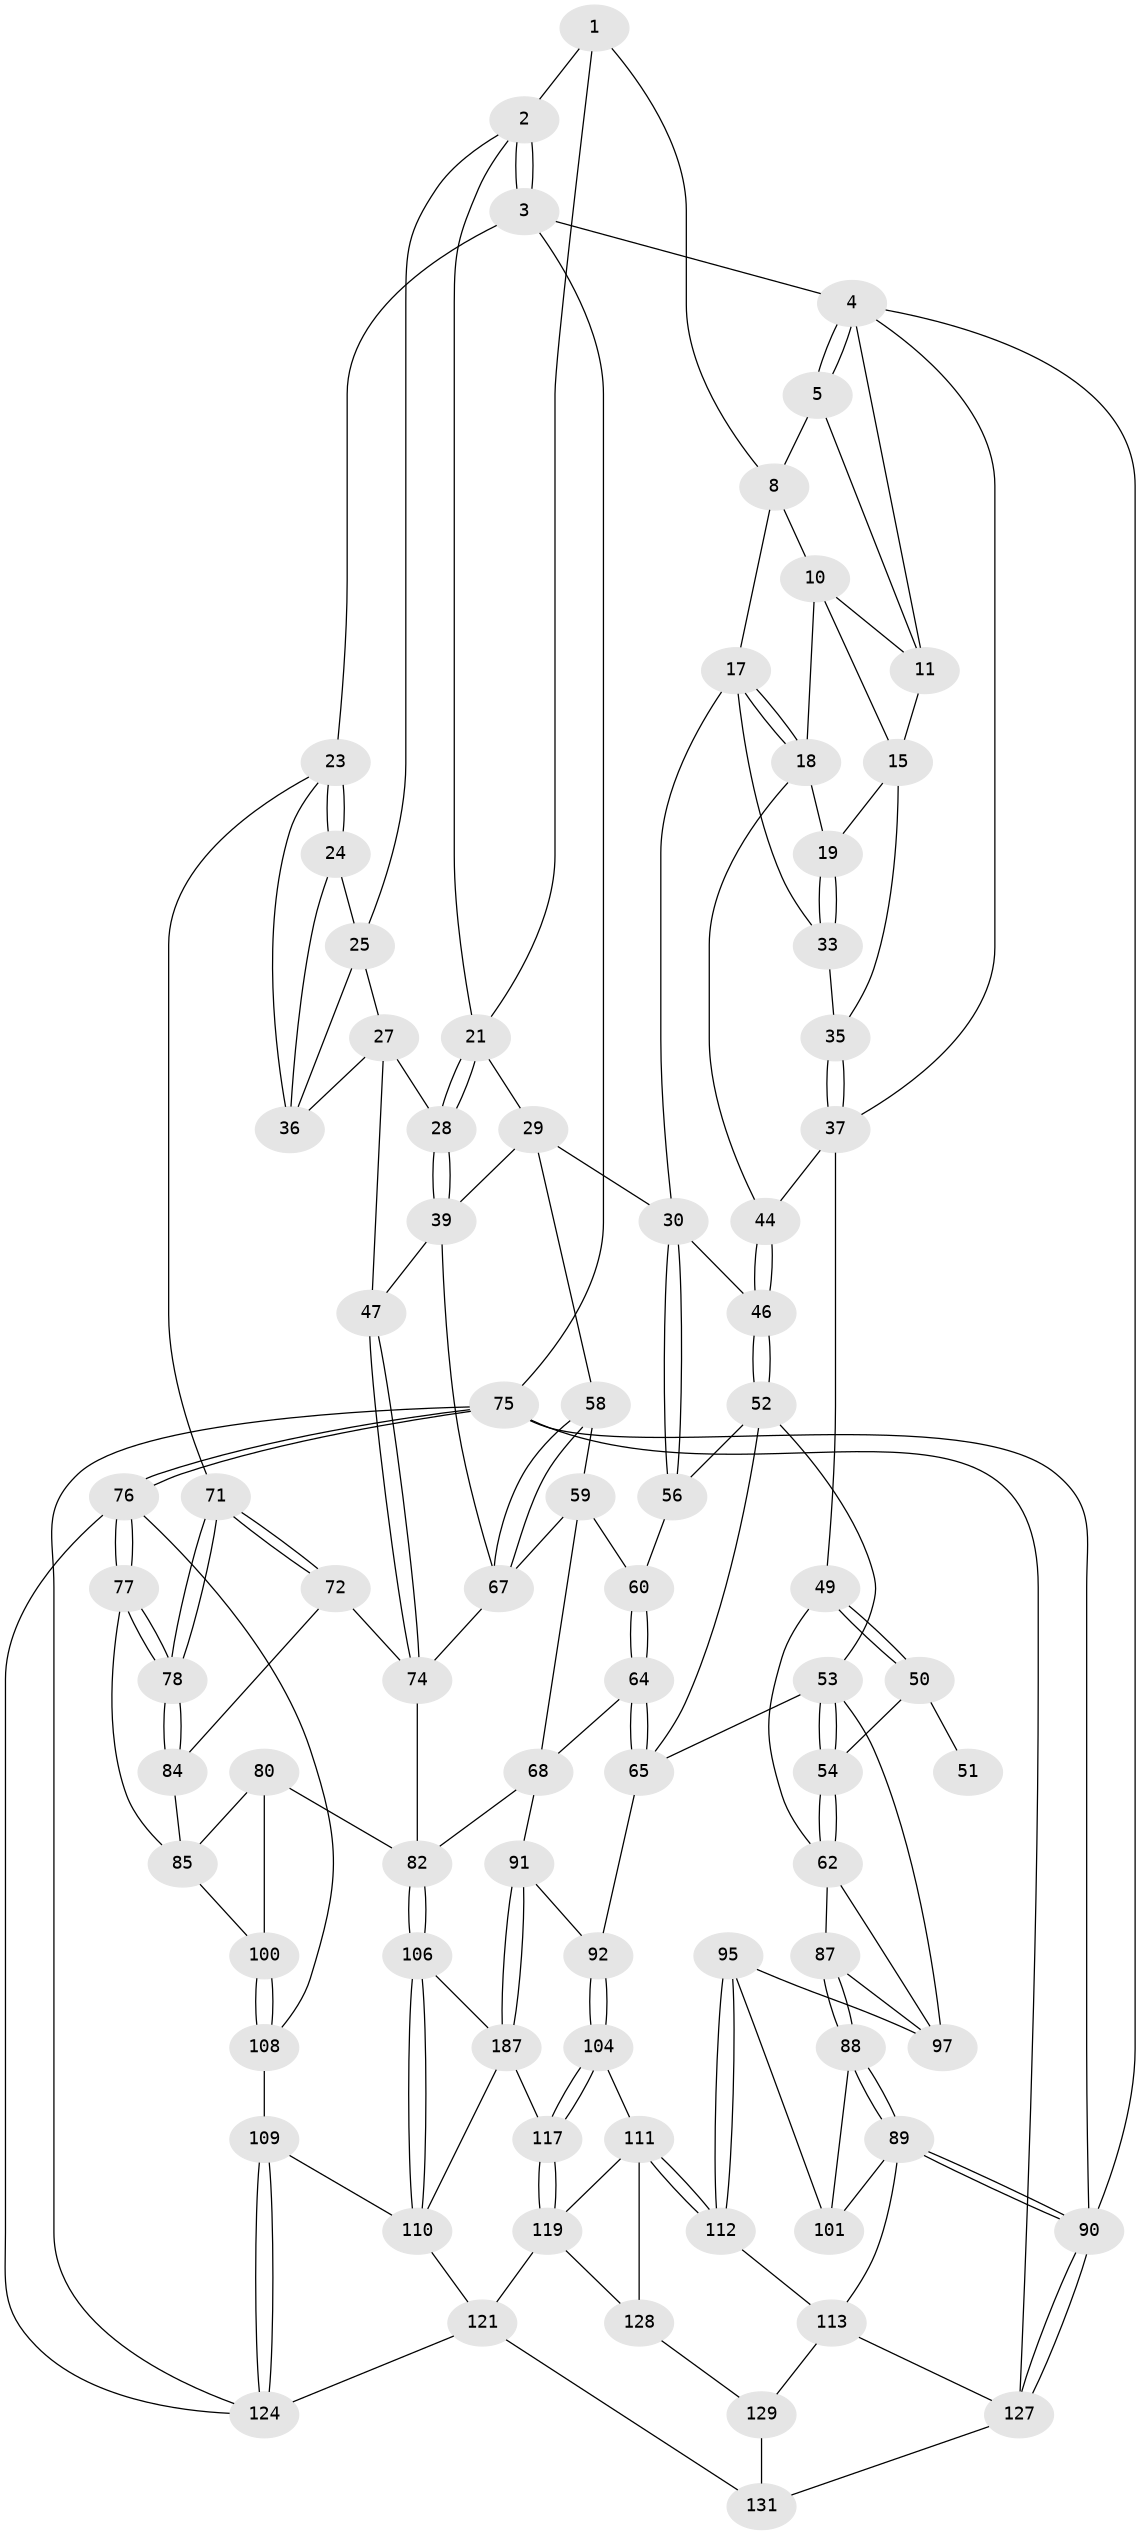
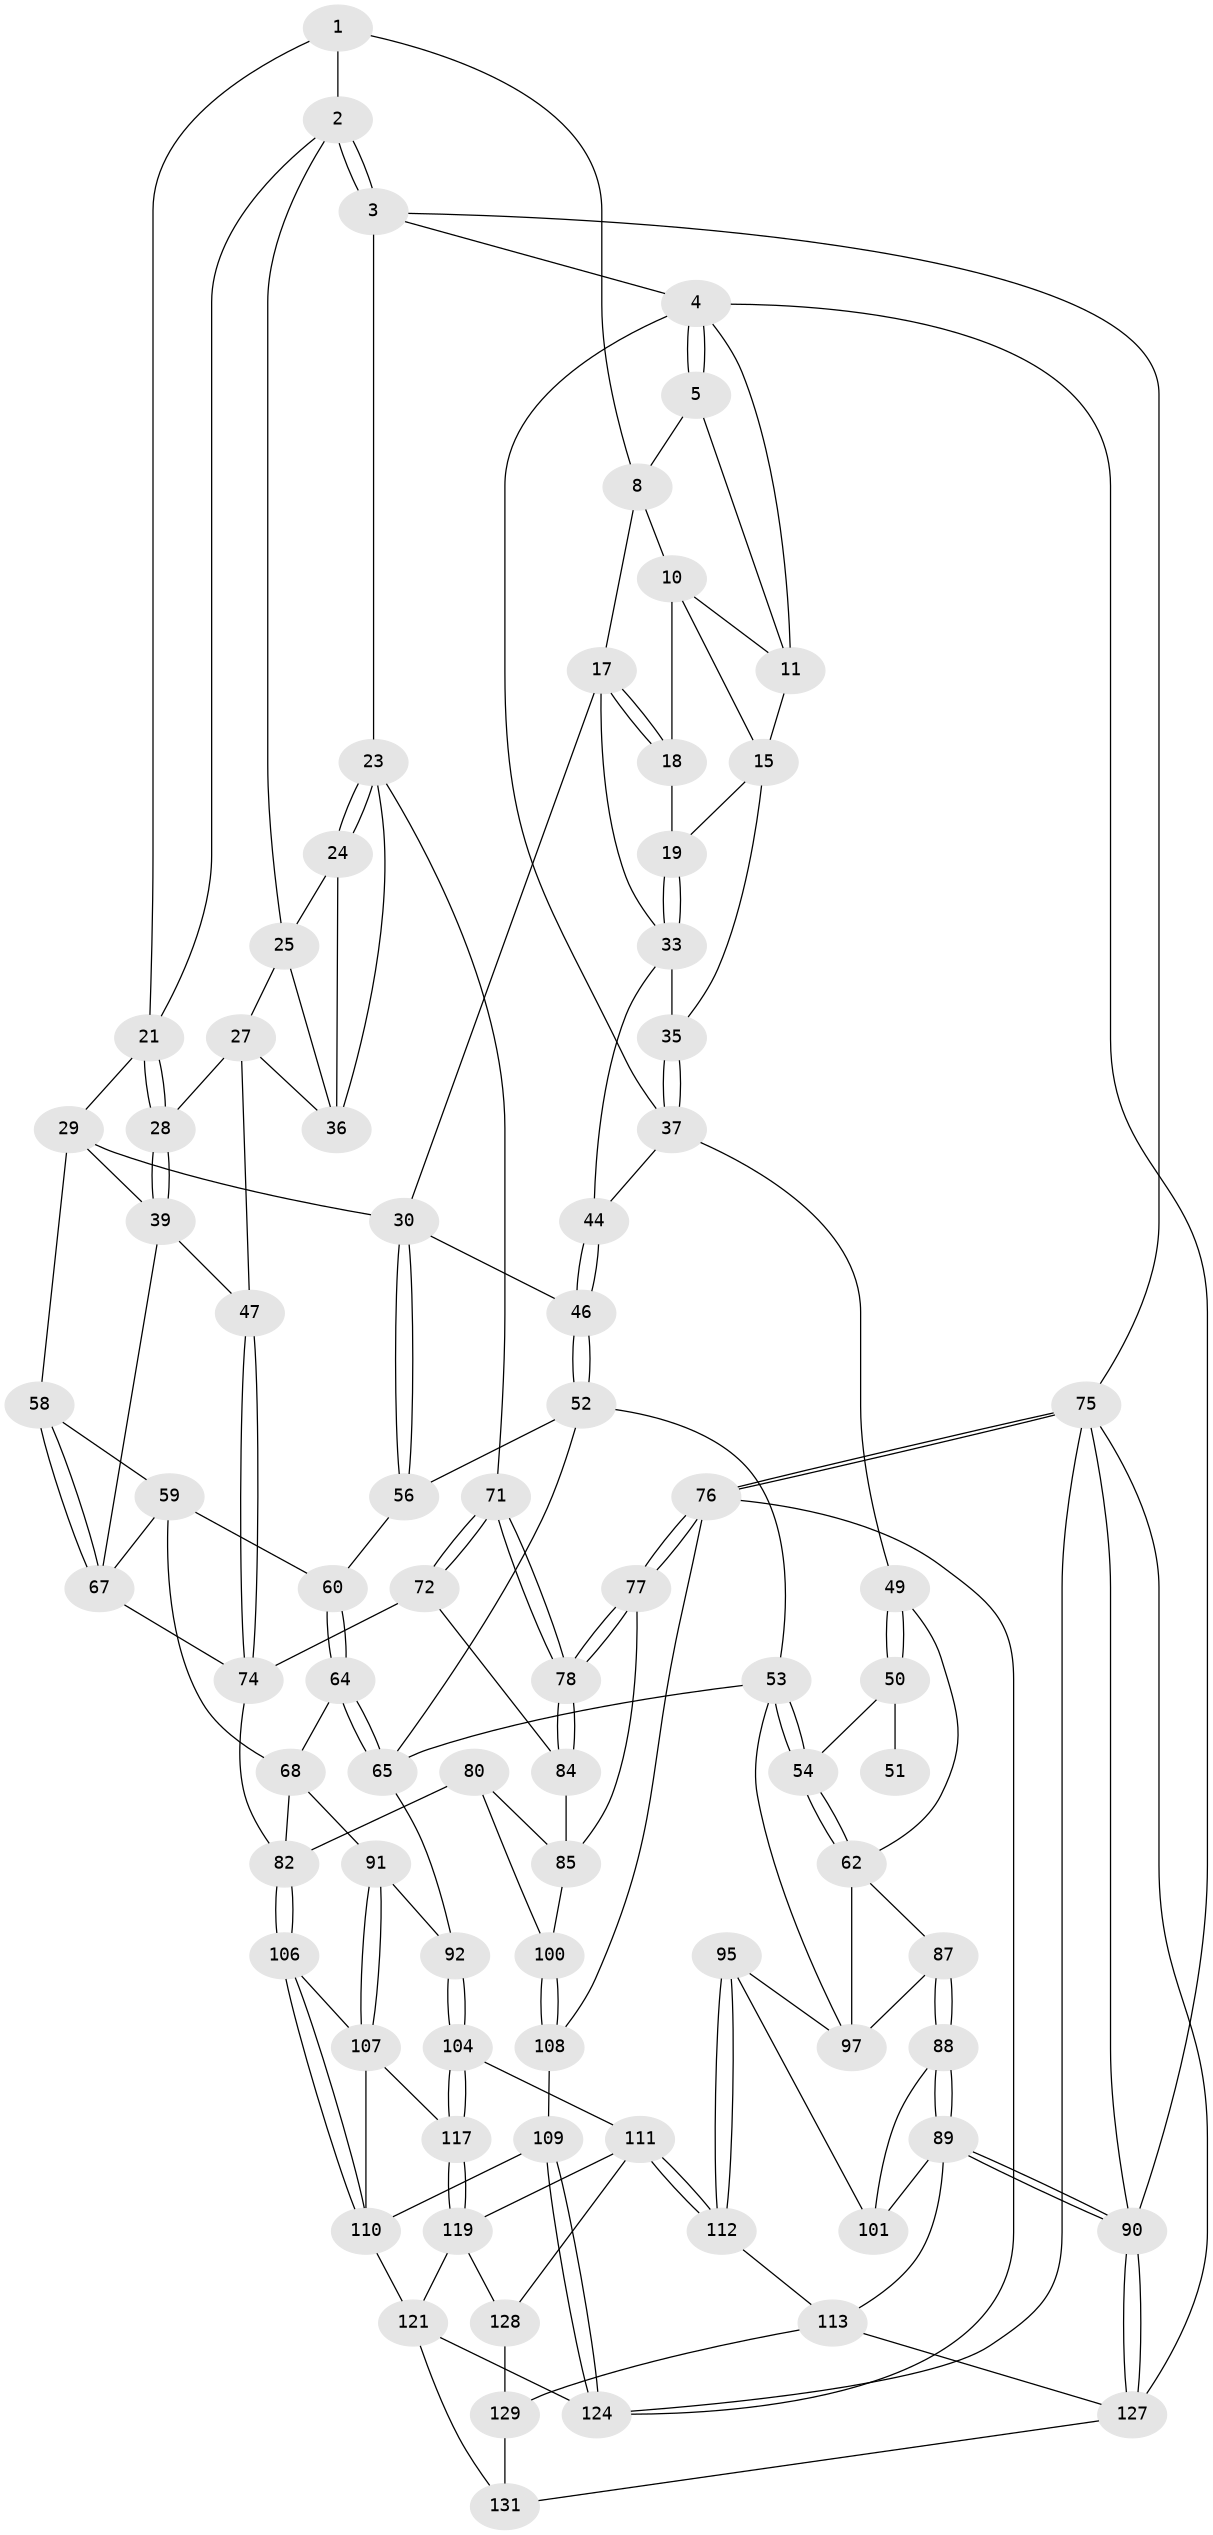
edge "18" -- "44": now "33" -- "44"
node "187": label "187" -> "107"
